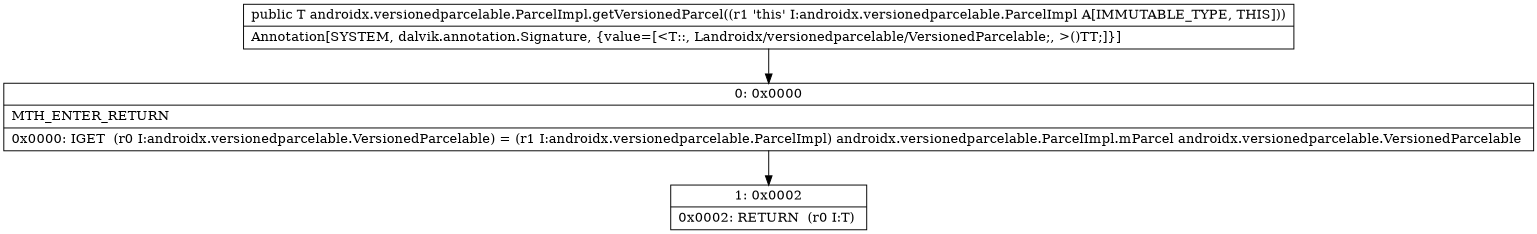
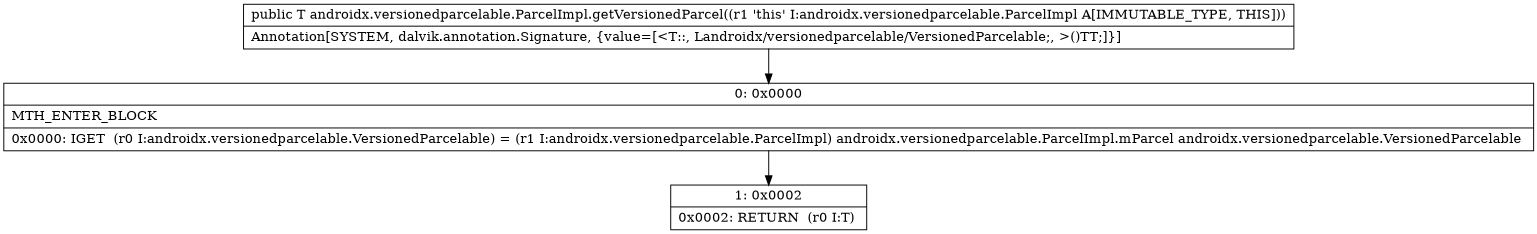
node "0: 0x0000": text "MTH_ENTER_RETURN" -> "MTH_ENTER_BLOCK"
